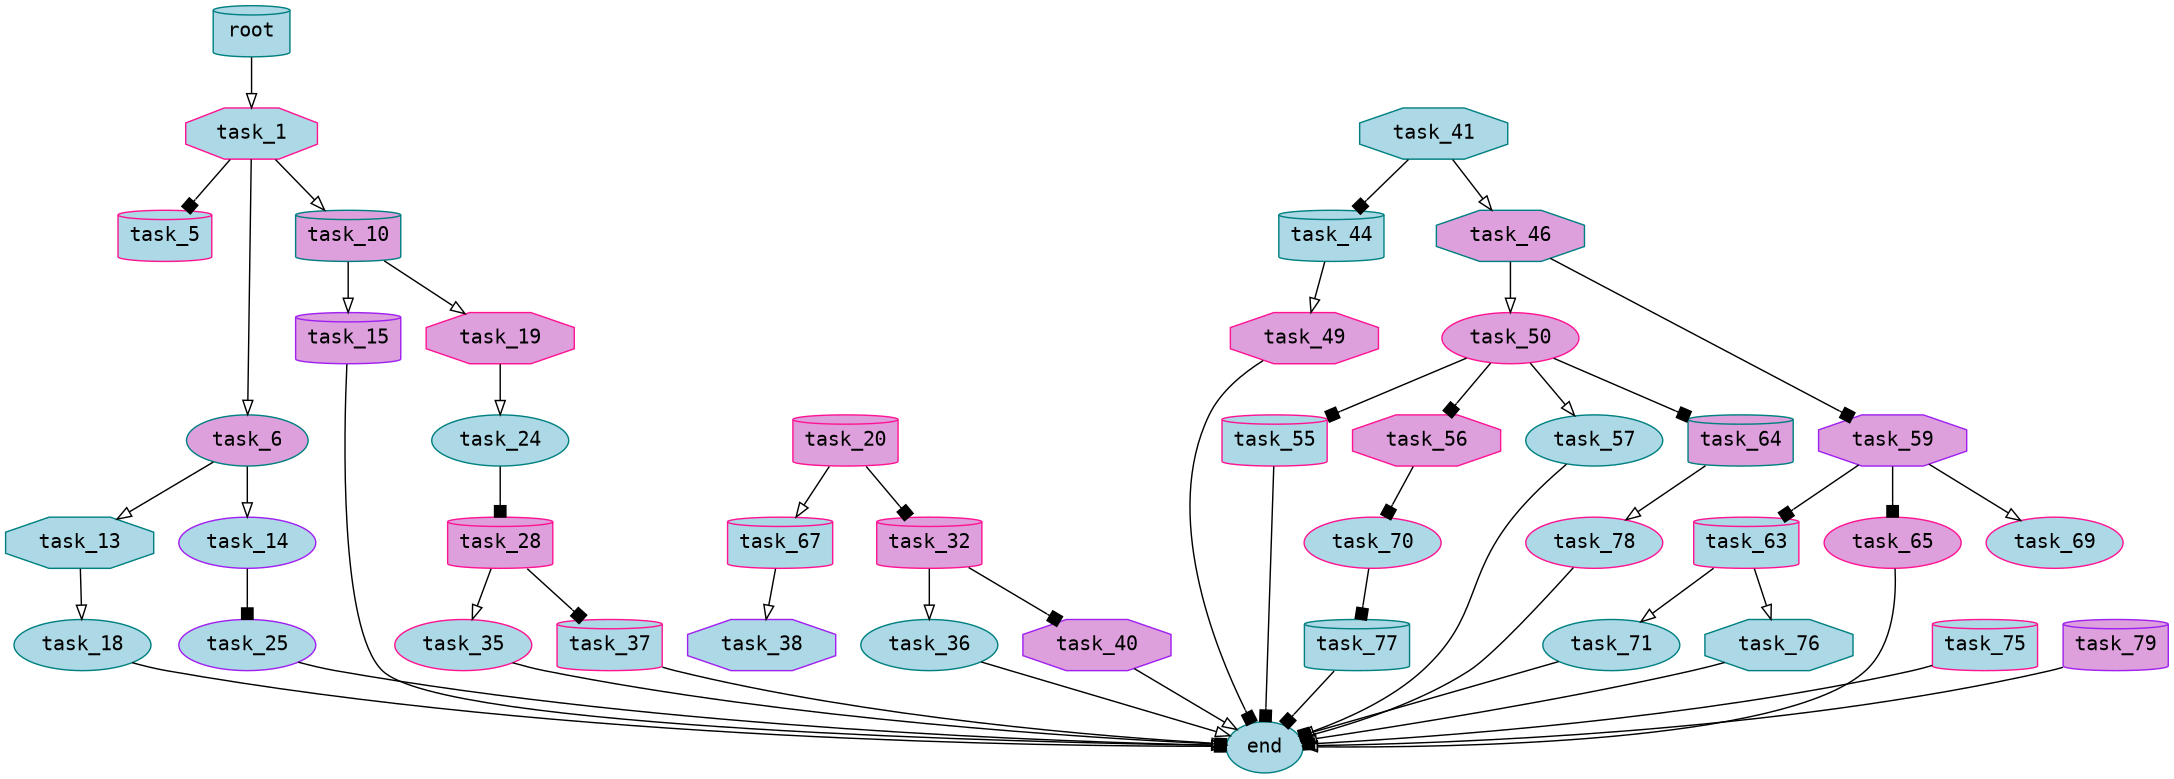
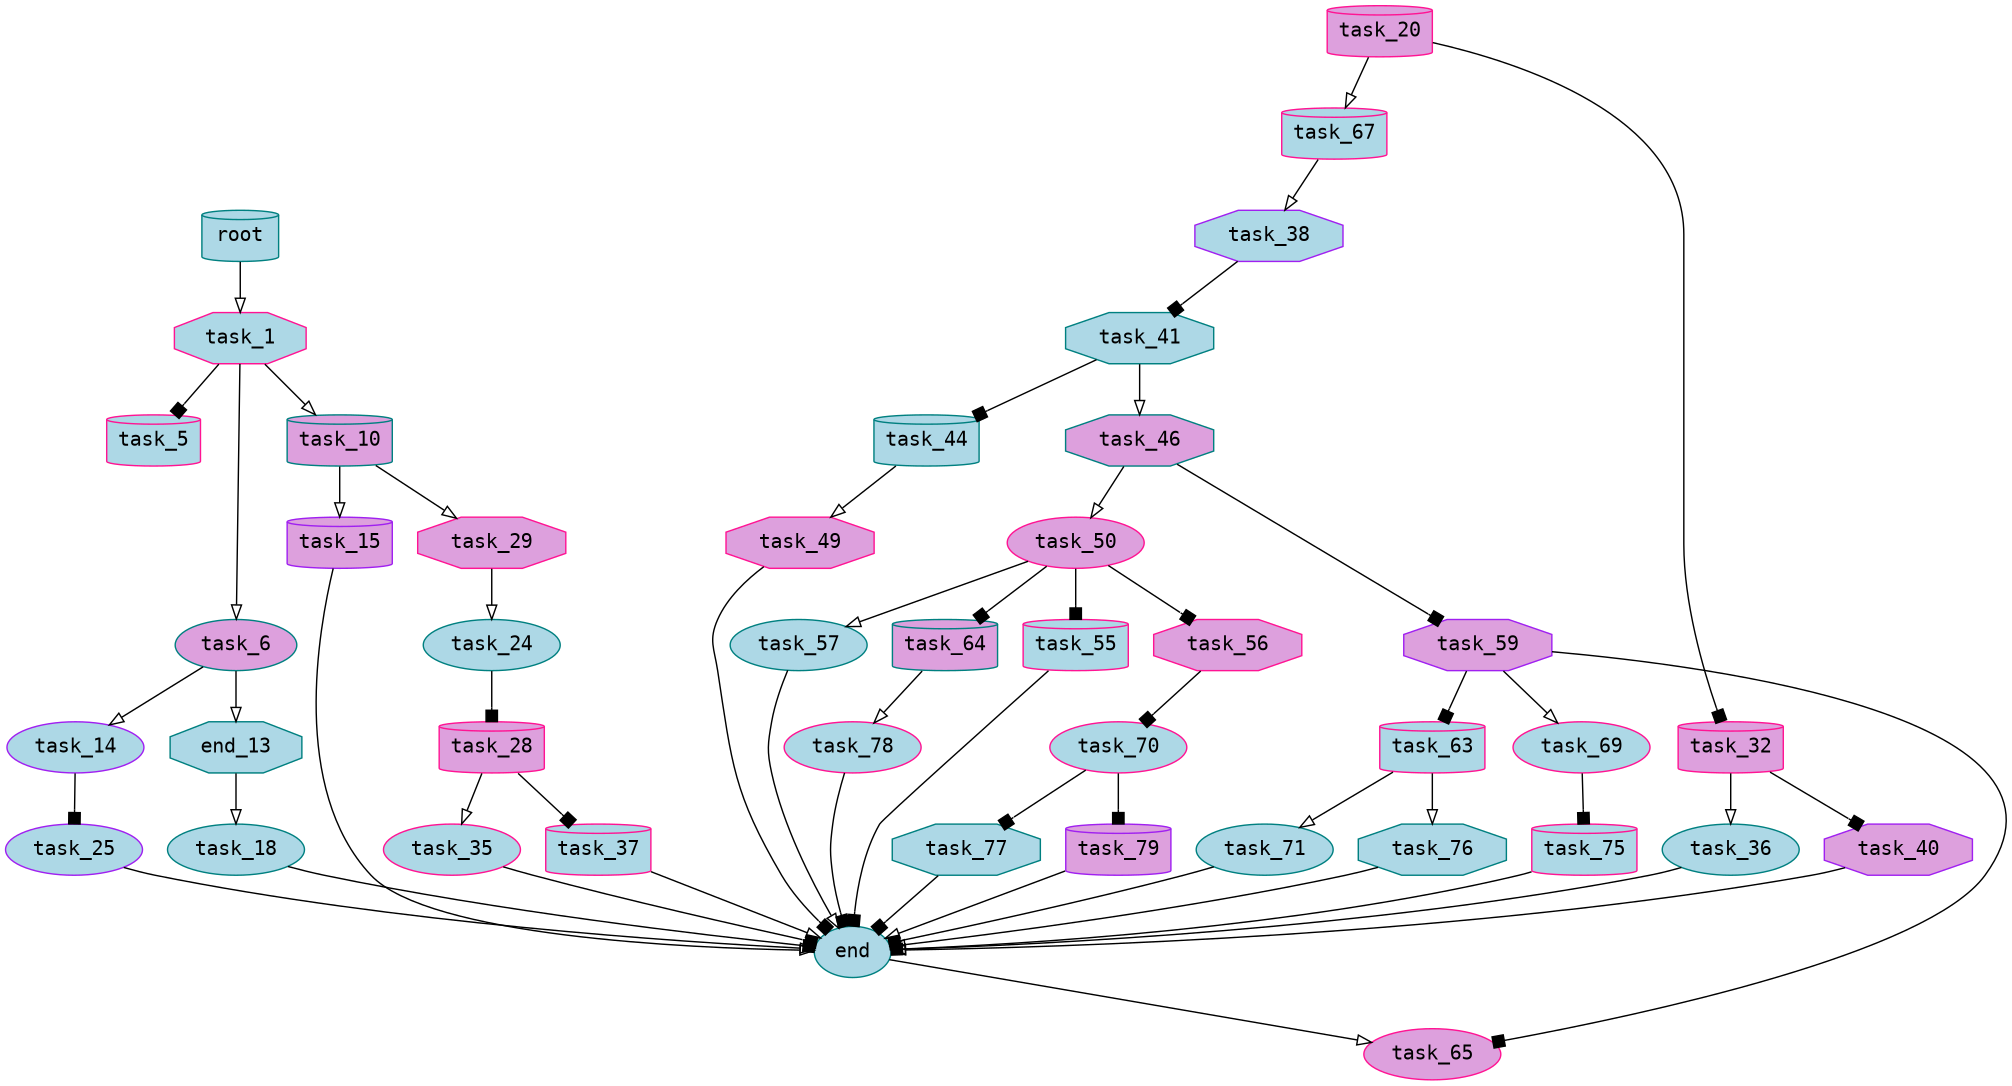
edge "task_38" -> "task_41": added
node "task_19": label "task_19" -> "task_29"
node "task_13": label "task_13" -> "end_13"
node "task_77": shape cylinder -> octagon
edge "task_65" -> "end": reversed
edge "task_70" -> "task_79": added
edge "task_69" -> "task_75": added
